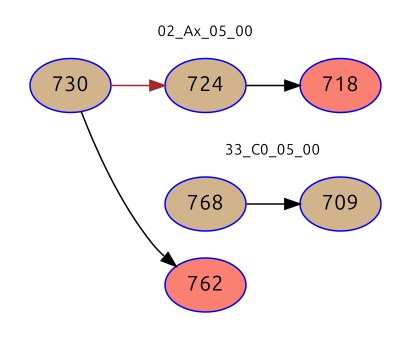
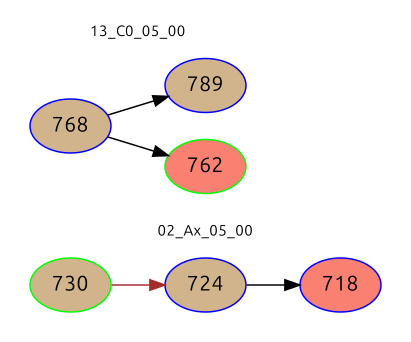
node "730": color blue -> green
cluster "33_C0_05_00": label "33_C0_05_00" -> "13_C0_05_00"
edge "730" -> "762": now "768" -> "762"
node "709": label "709" -> "789"
node "762": color blue -> green
